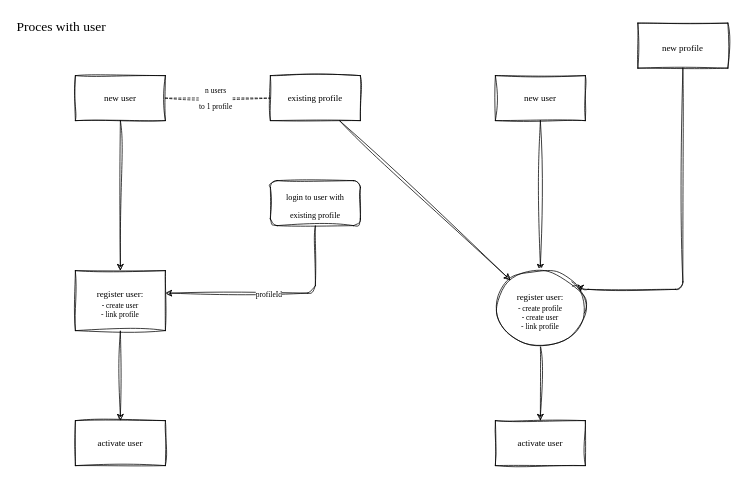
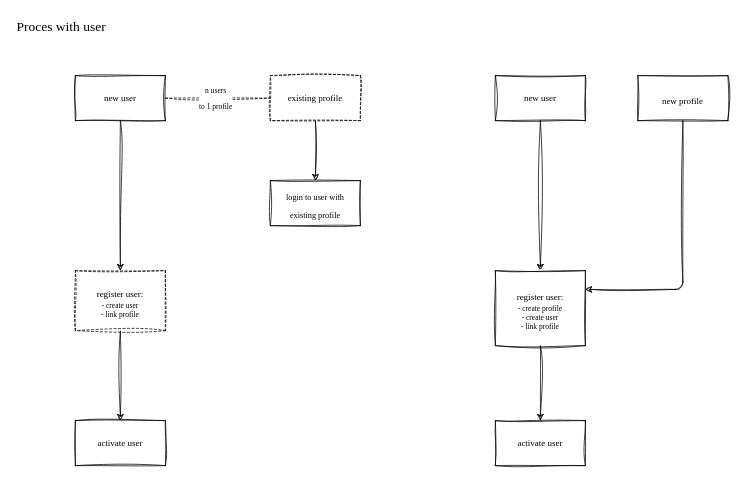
node "new profile": moved (683, 45) -> (683, 98)
node "existing profile": style solid -> dashed
edge "existing profile" -> "register user: - create profile - create user - link profile": now "existing profile" -> "login to user with existing profile"
node "login to user with existing profile": shape rounded rectangle -> rectangle
edge "login to user with existing profile" -> "register user: - create user - link profile": removed, label "profileId"
node "register user: - create user - link profile": style solid -> dashed
node "register user: - create profile - create user - link profile": shape ellipse -> rectangle
